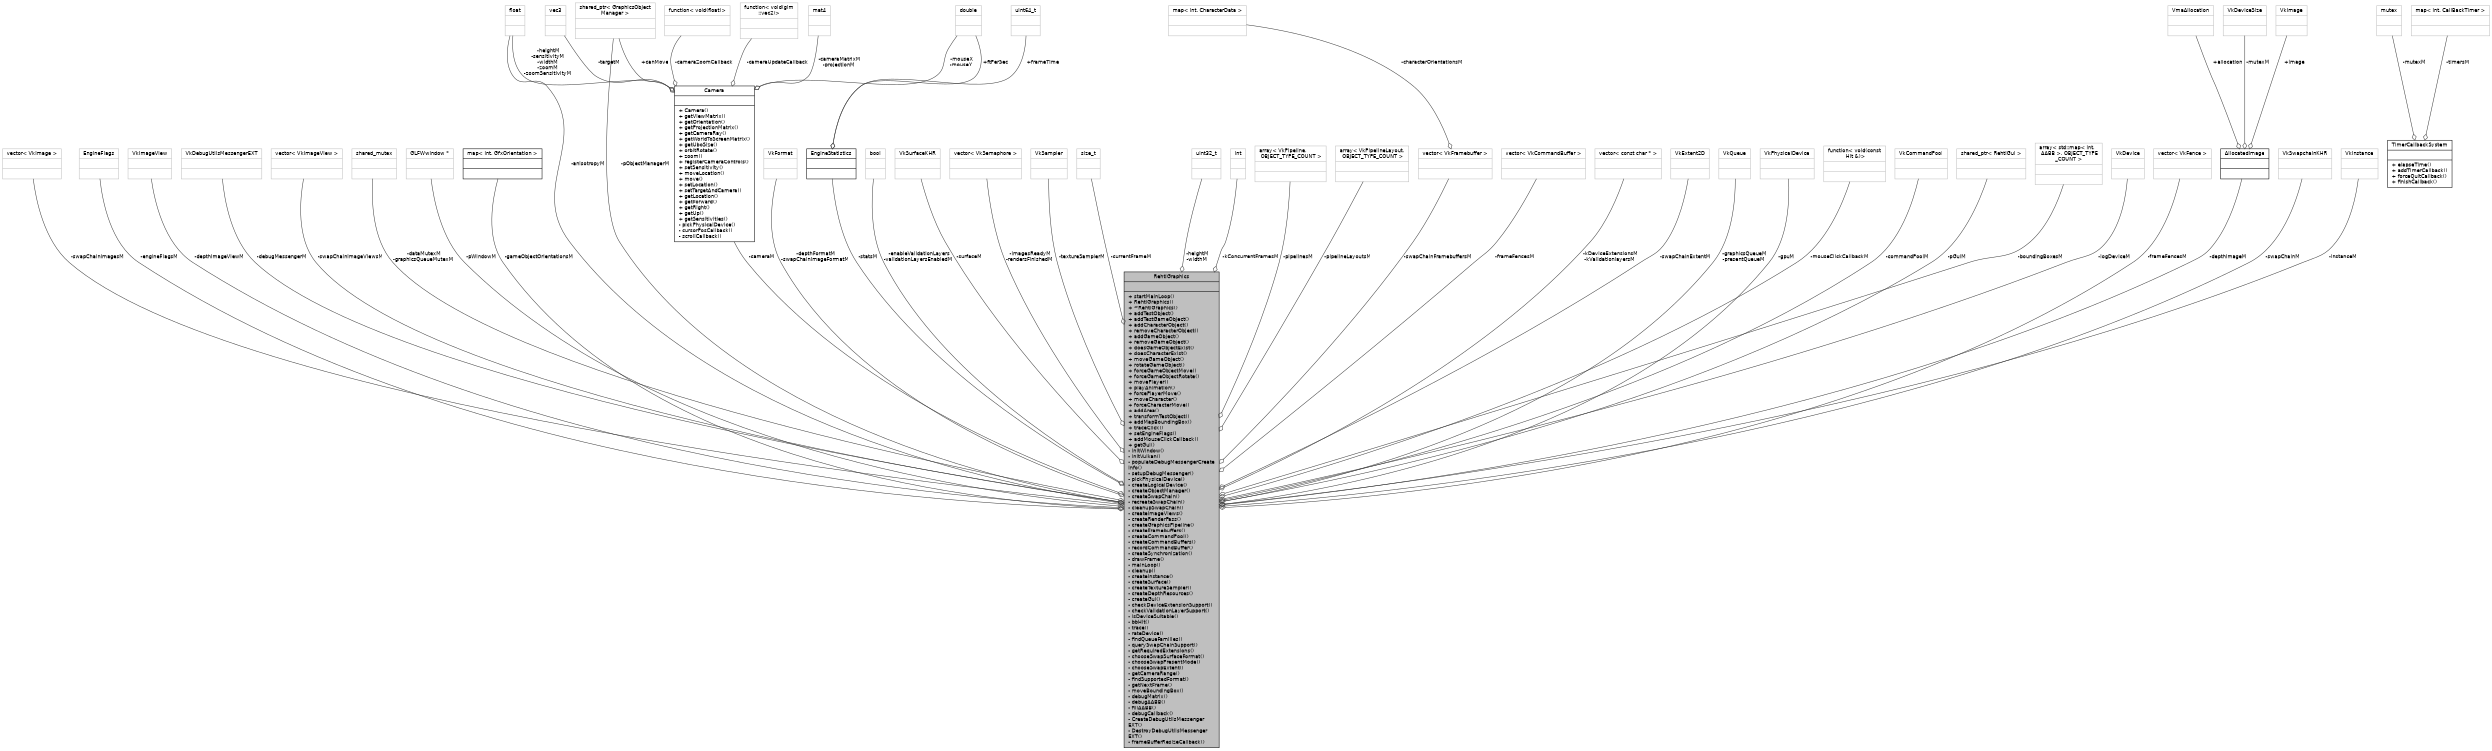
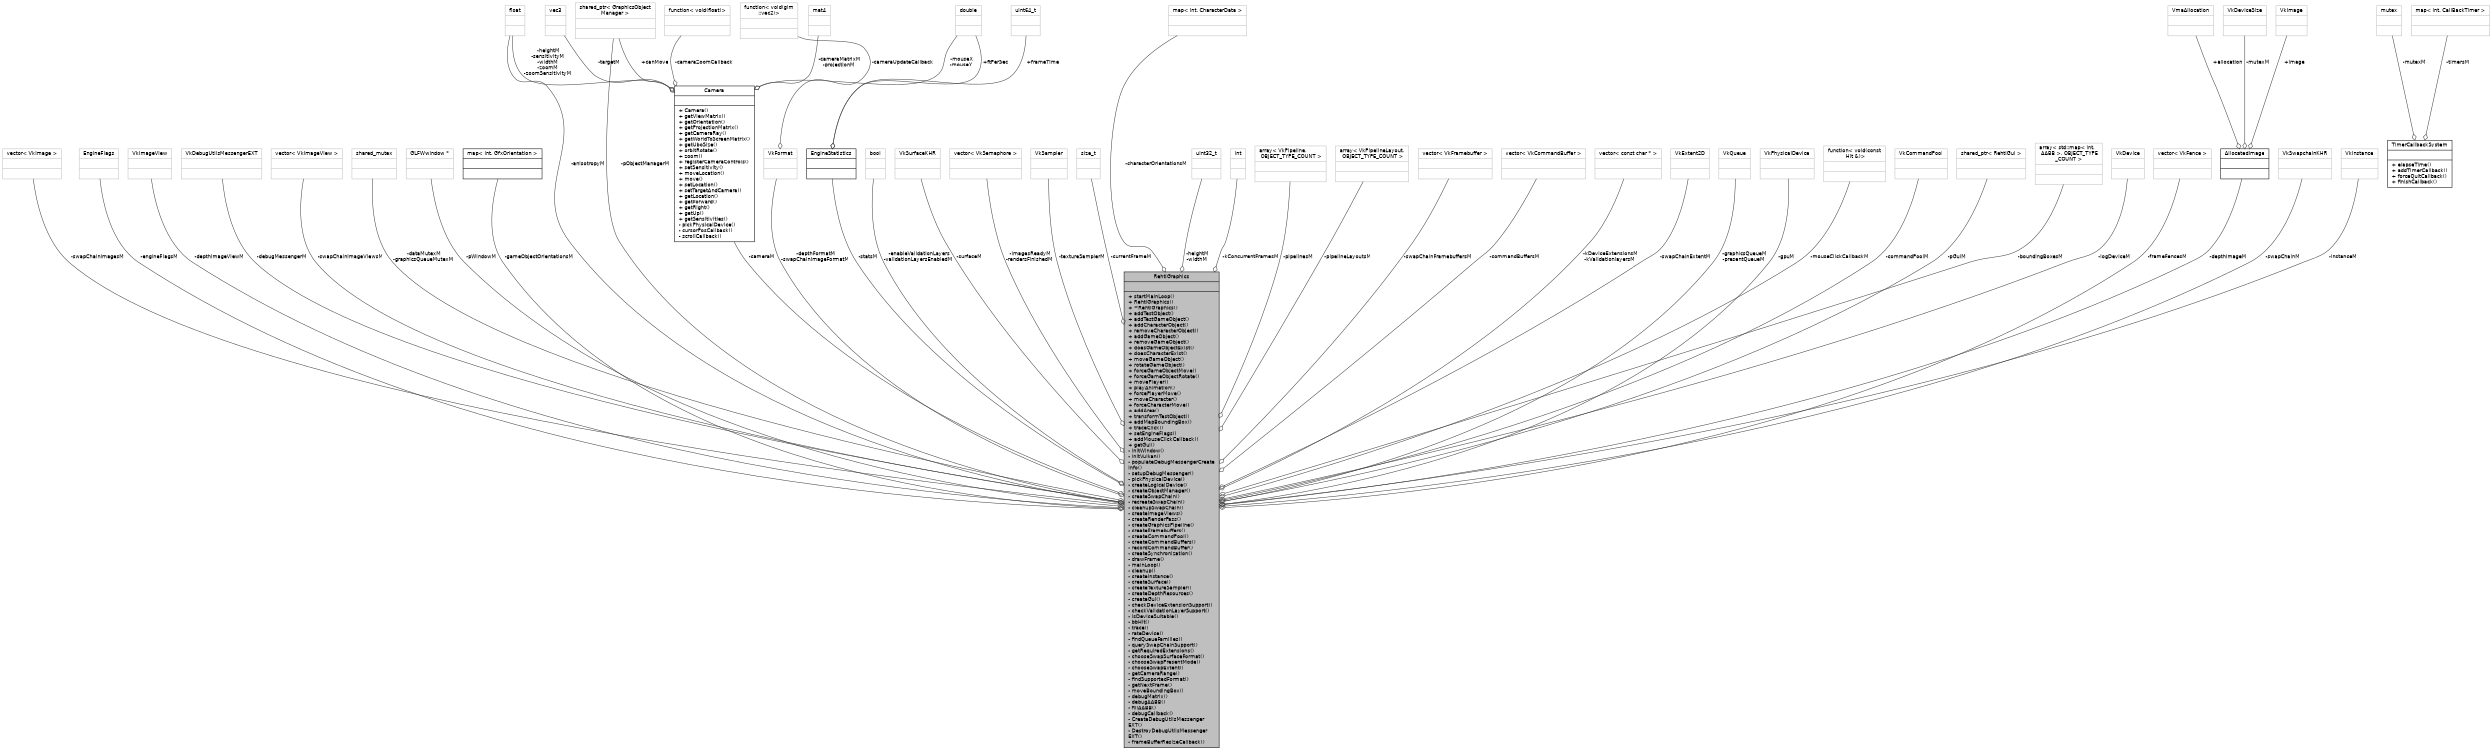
edge "map< int, CharacterData >" -> "vector< VkFramebuffer >": now "map< int, CharacterData >" -> "RehtiGraphics"
edge "function< void(glm" -> "Camera": now "function< void(glm" -> "VkFormat"
edge "vector< VkCommandBuffer >" -> "RehtiGraphics": label " -frameFencesM" -> " -commandBuffersM"
